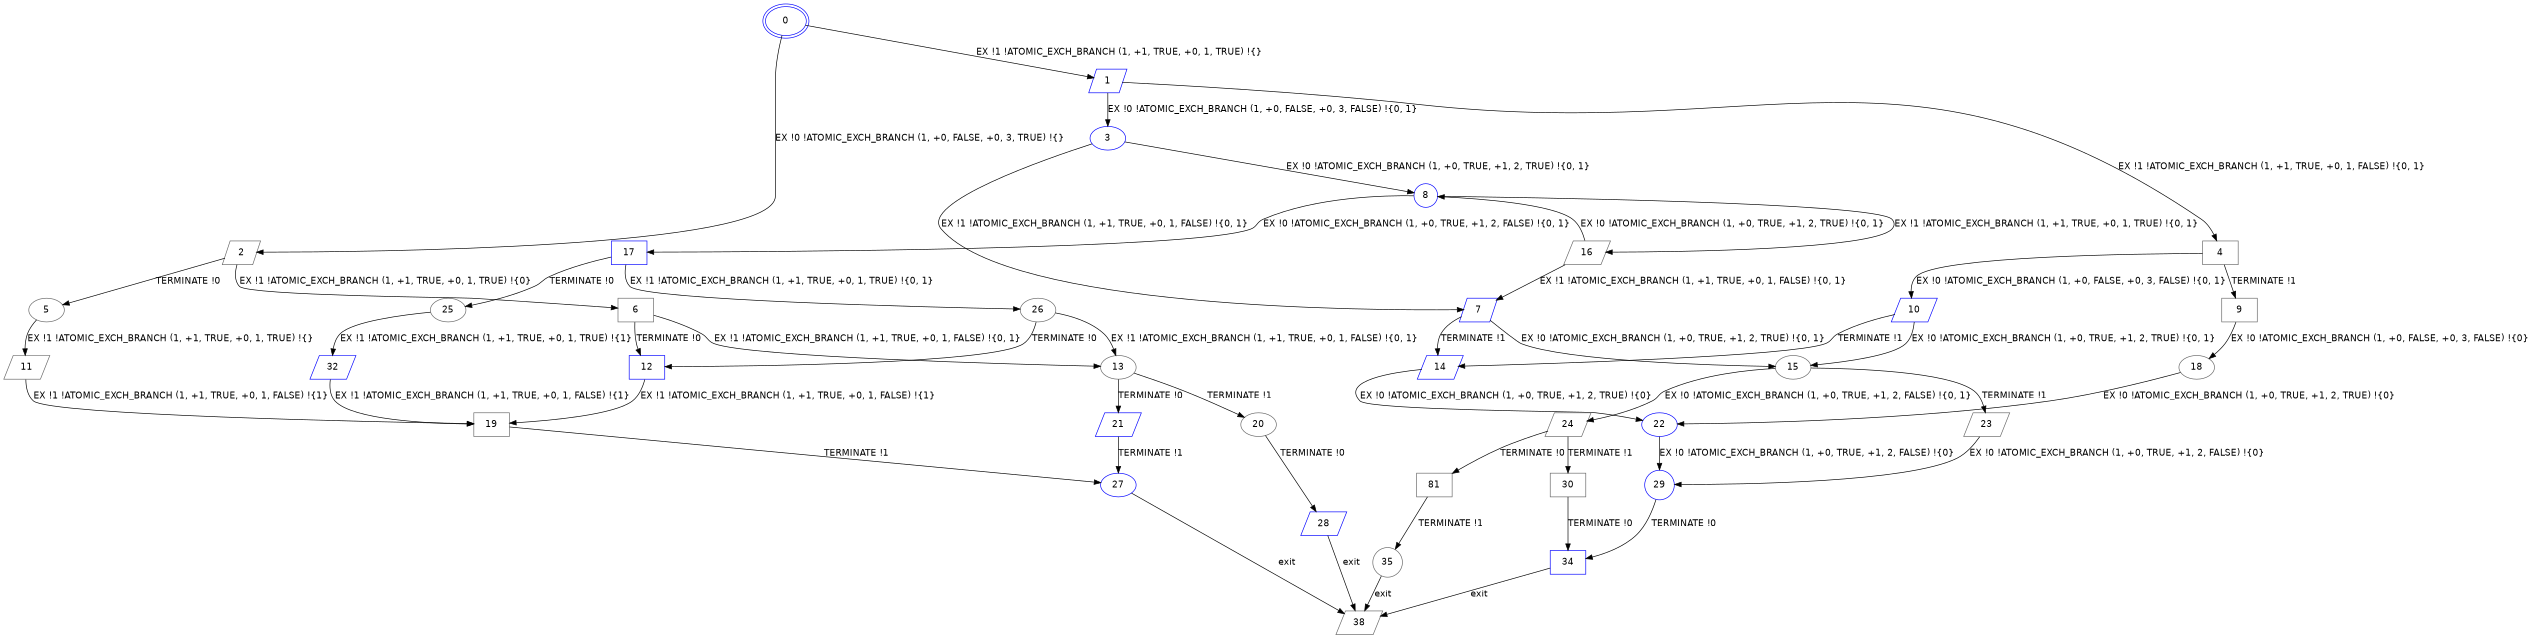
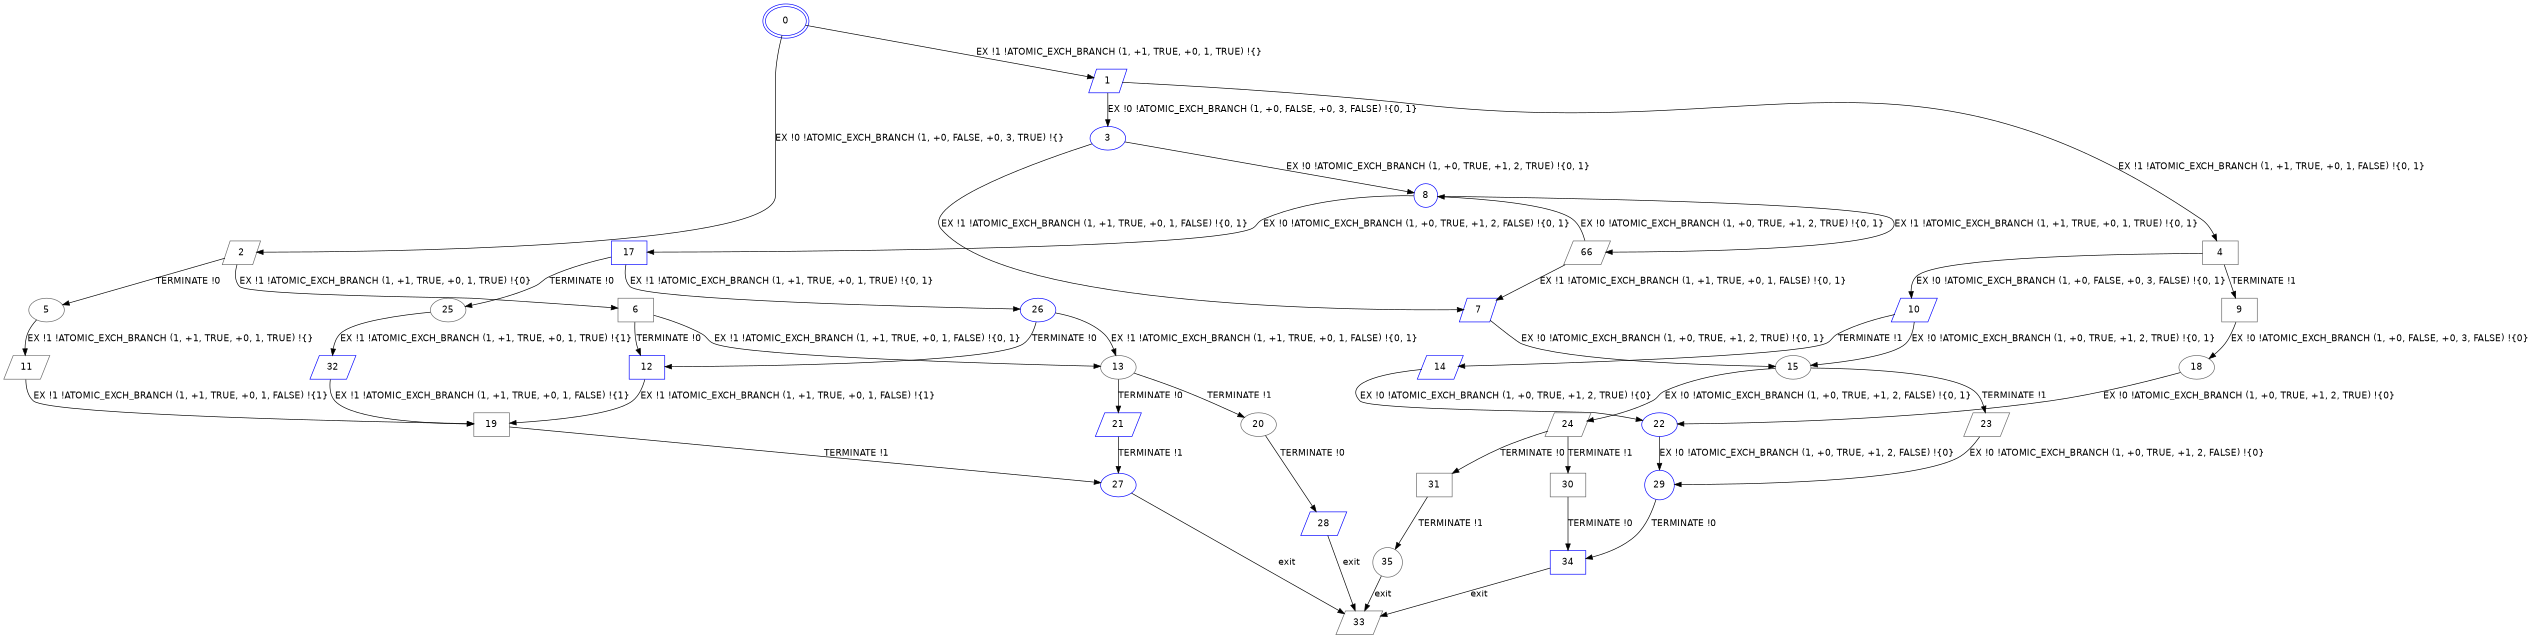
node "16": label "16" -> "66"
node "26": color gray40 -> blue
edge "7" -> "14": removed, label "TERMINATE !1"
node "81": label "81" -> "31"
node "38": label "38" -> "33"
